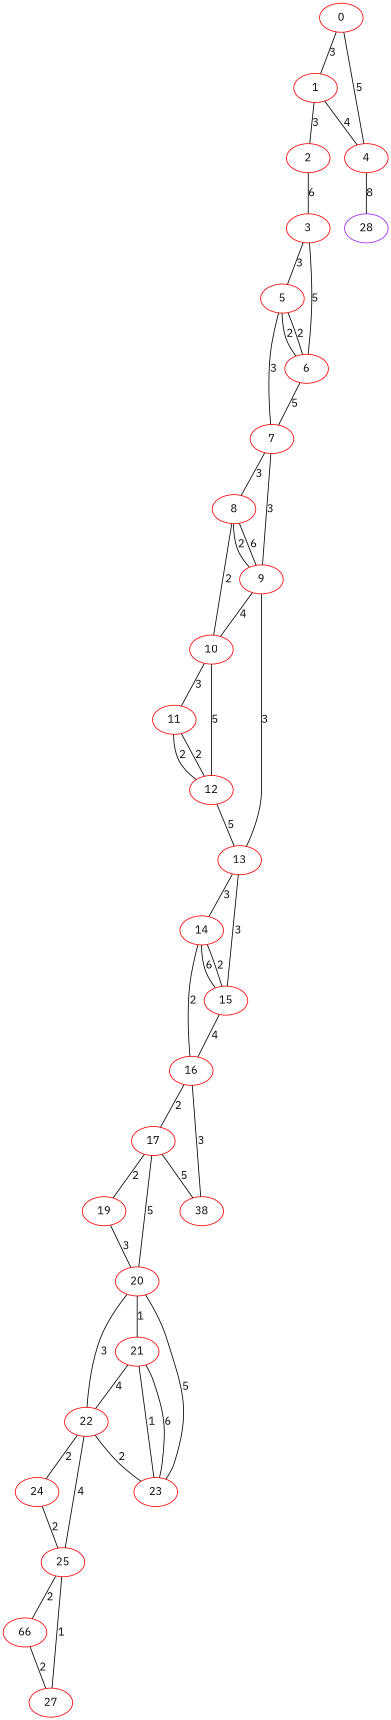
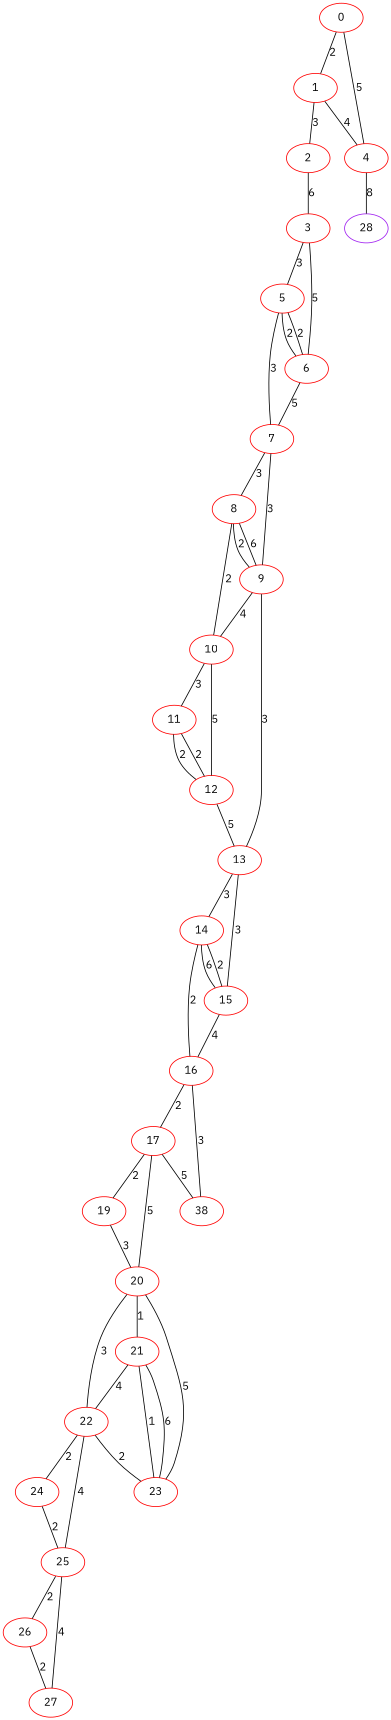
edge "0" -- "1": label "3" -> "2"
node "66": label "66" -> "26"
edge "25" -- "27": label "1" -> "4"
